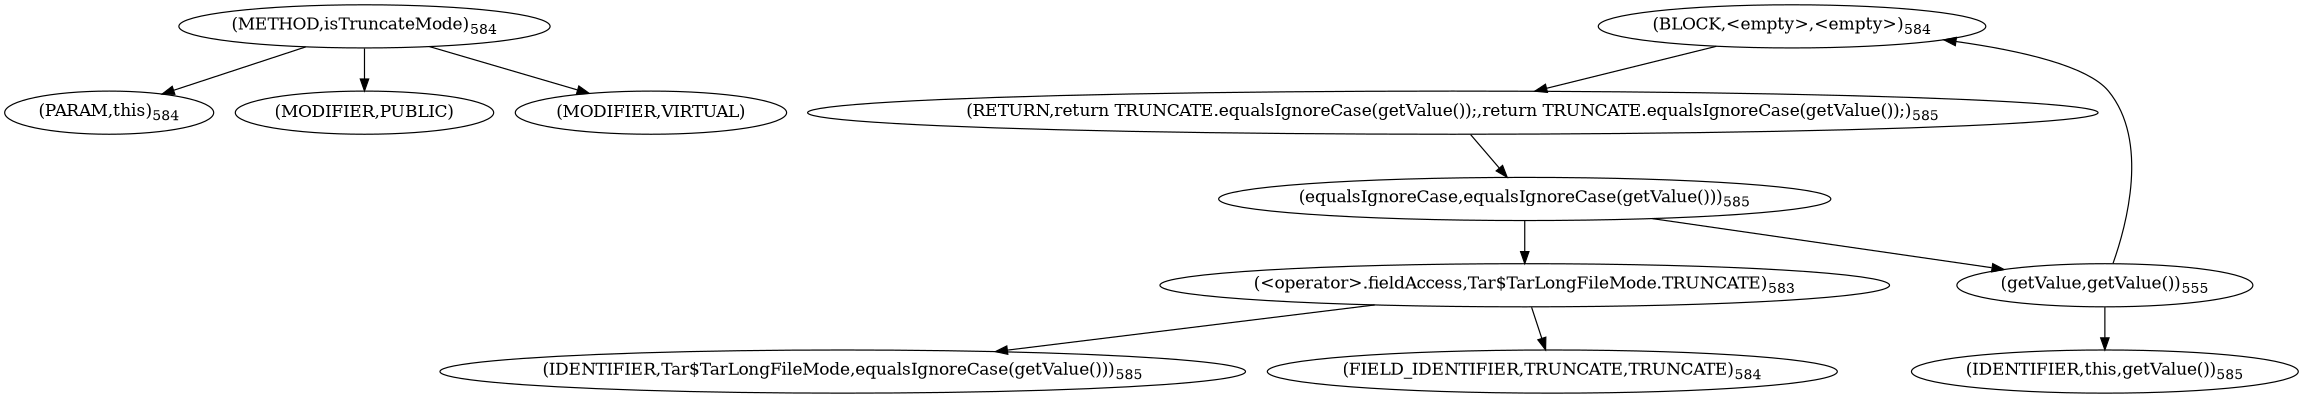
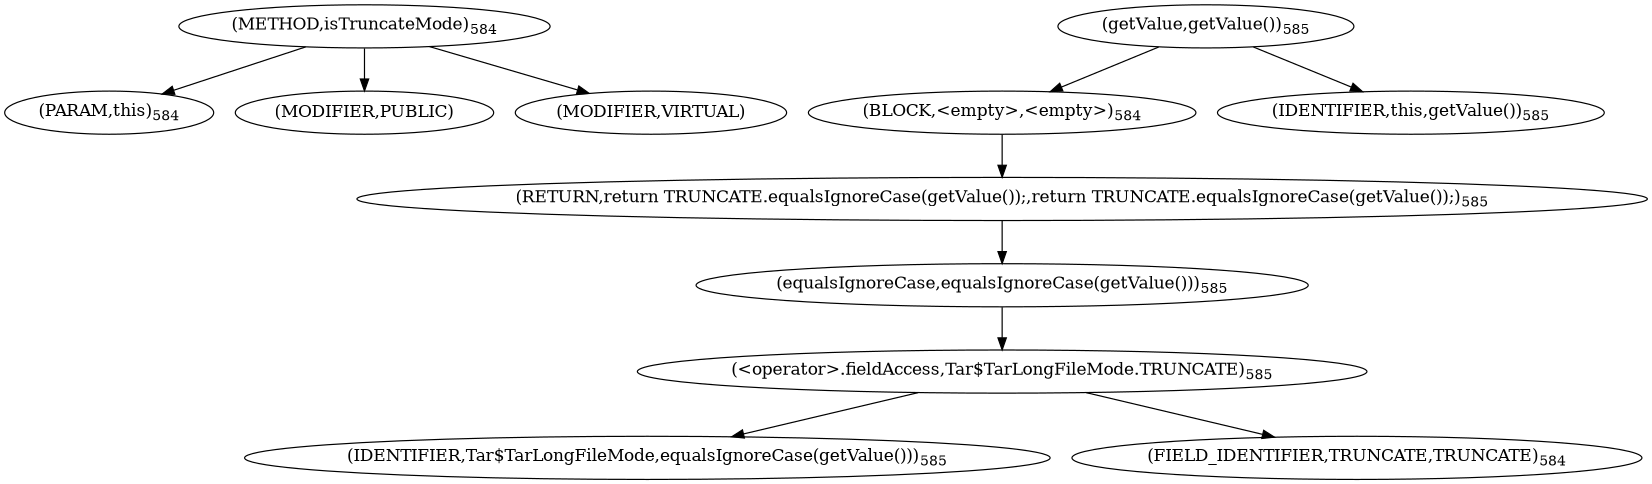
edge "(equalsIgnoreCase,equalsIgnoreCase(getValue()))" -> "(getValue,getValue())": removed
node "(<operator>.fieldAccess,Tar$TarLongFileMode.TRUNCATE)": text "583" -> "585"
node "(getValue,getValue())": text "555" -> "585"
